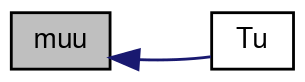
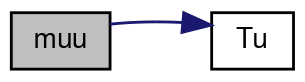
edge "Tu" -> "muu": reversed
